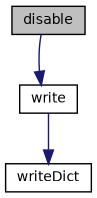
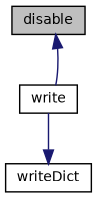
edge "disable" -> "write": reversed
